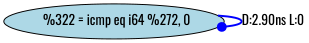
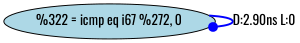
node "%322 = icmp eq i64 %272, 0": label "%322 = icmp eq i64 %272, 0" -> "%322 = icmp eq i67 %272, 0"
